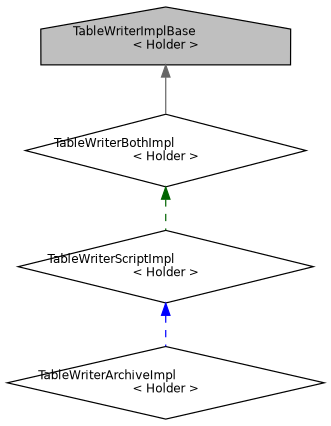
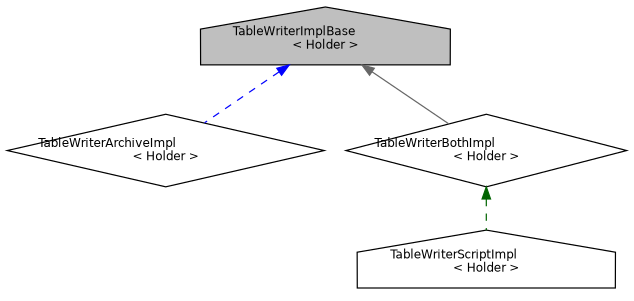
node "TableWriterScriptImpl < Holder >": shape diamond -> house
edge "TableWriterArchiveImpl < Holder >" -> "TableWriterScriptImpl < Holder >": now "TableWriterArchiveImpl < Holder >" -> "TableWriterImplBase < Holder >"
